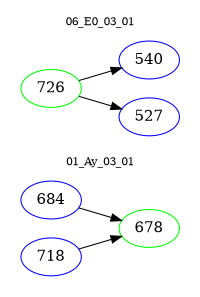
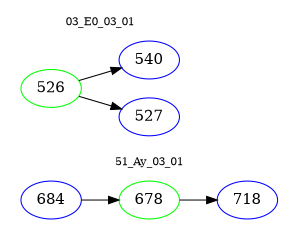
cluster "06_E0_03_01": label "06_E0_03_01" -> "03_E0_03_01"
node "726": label "726" -> "526"
cluster "01_Ay_03_01": label "01_Ay_03_01" -> "51_Ay_03_01"
edge "718" -> "678": reversed
